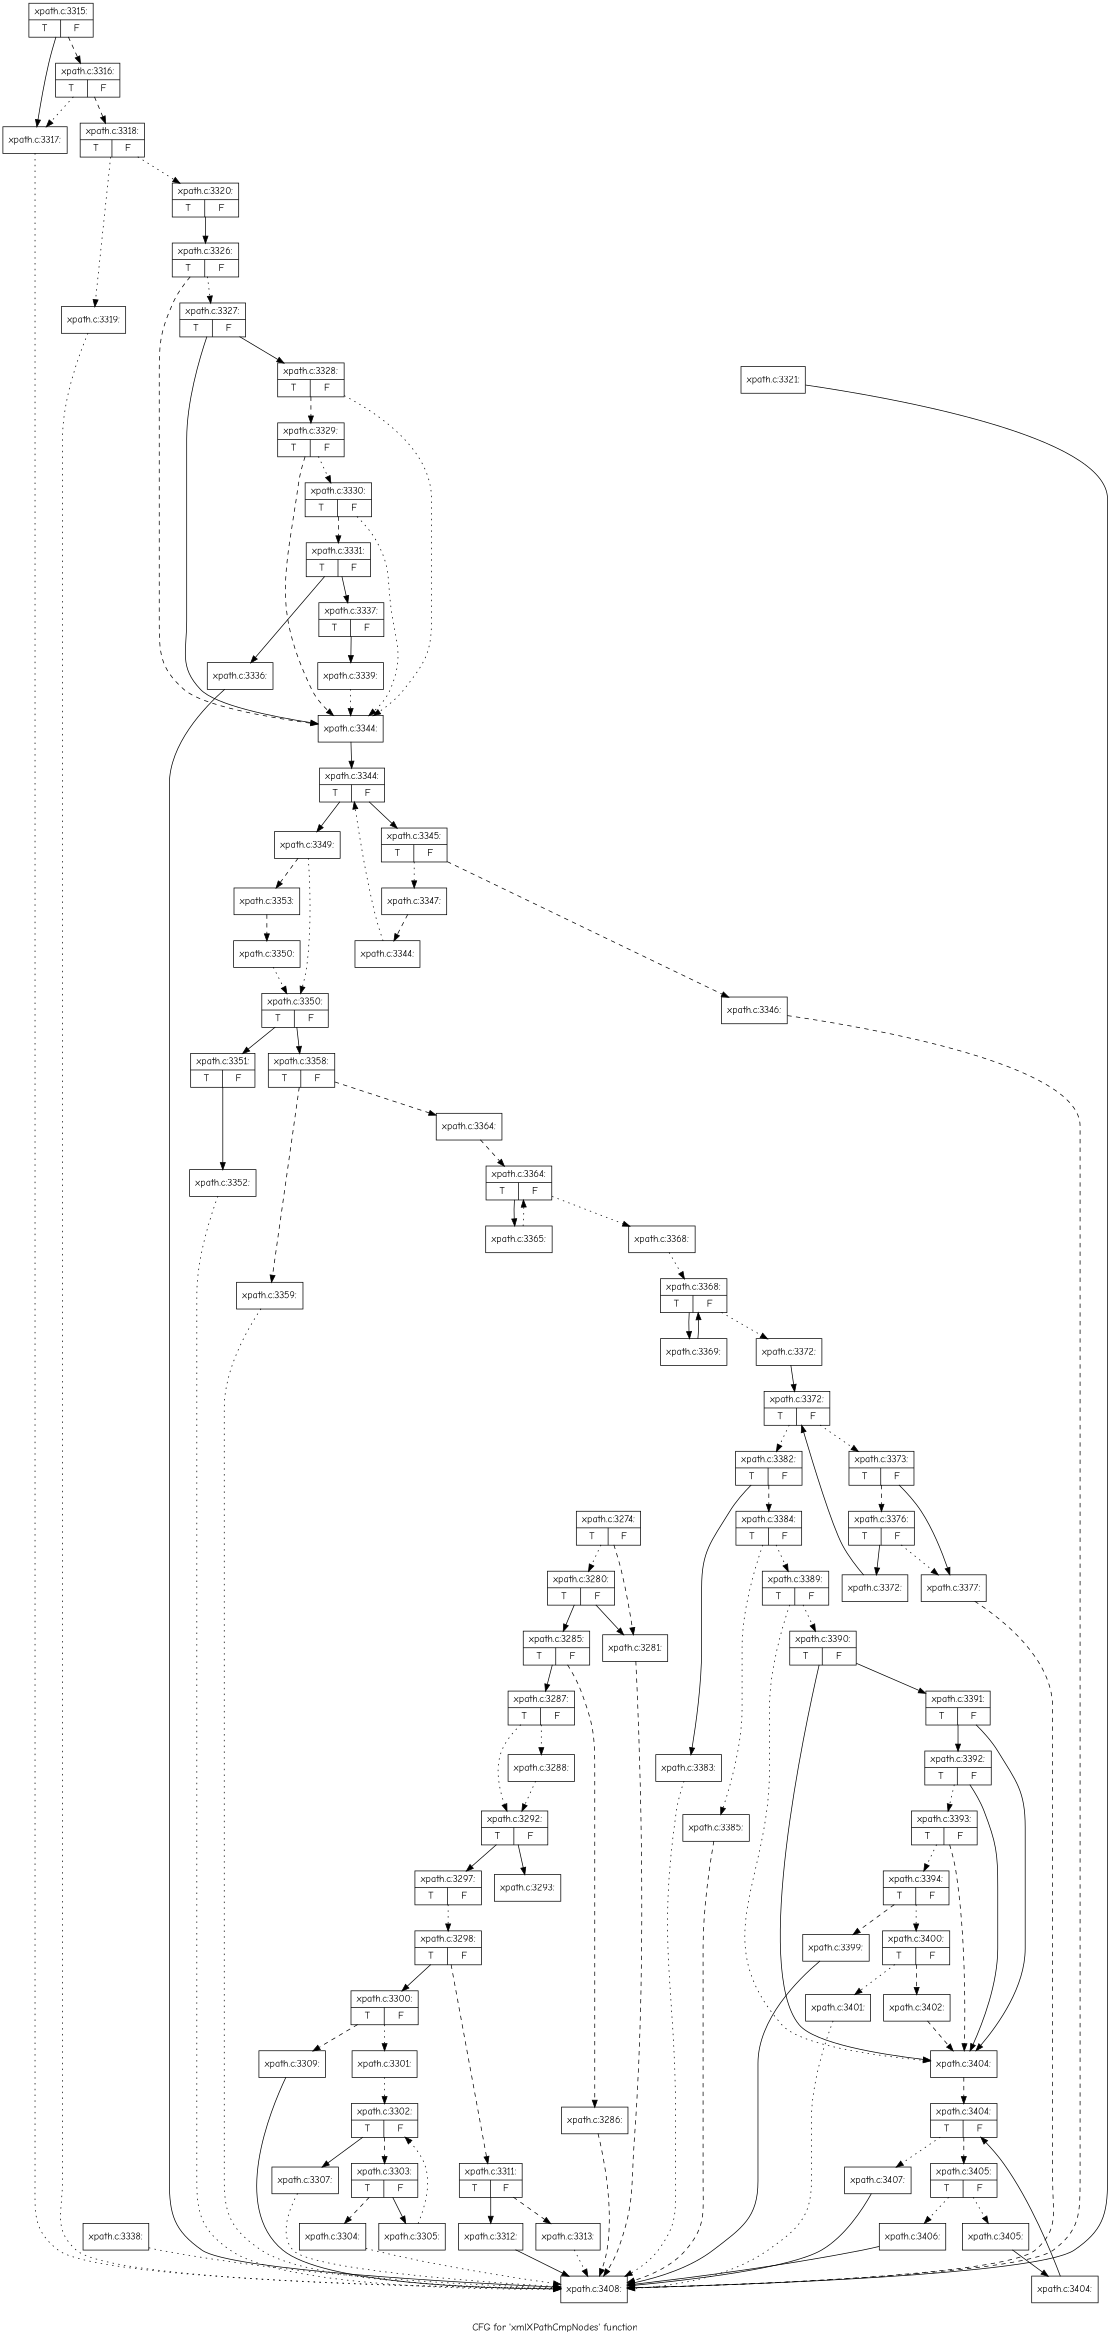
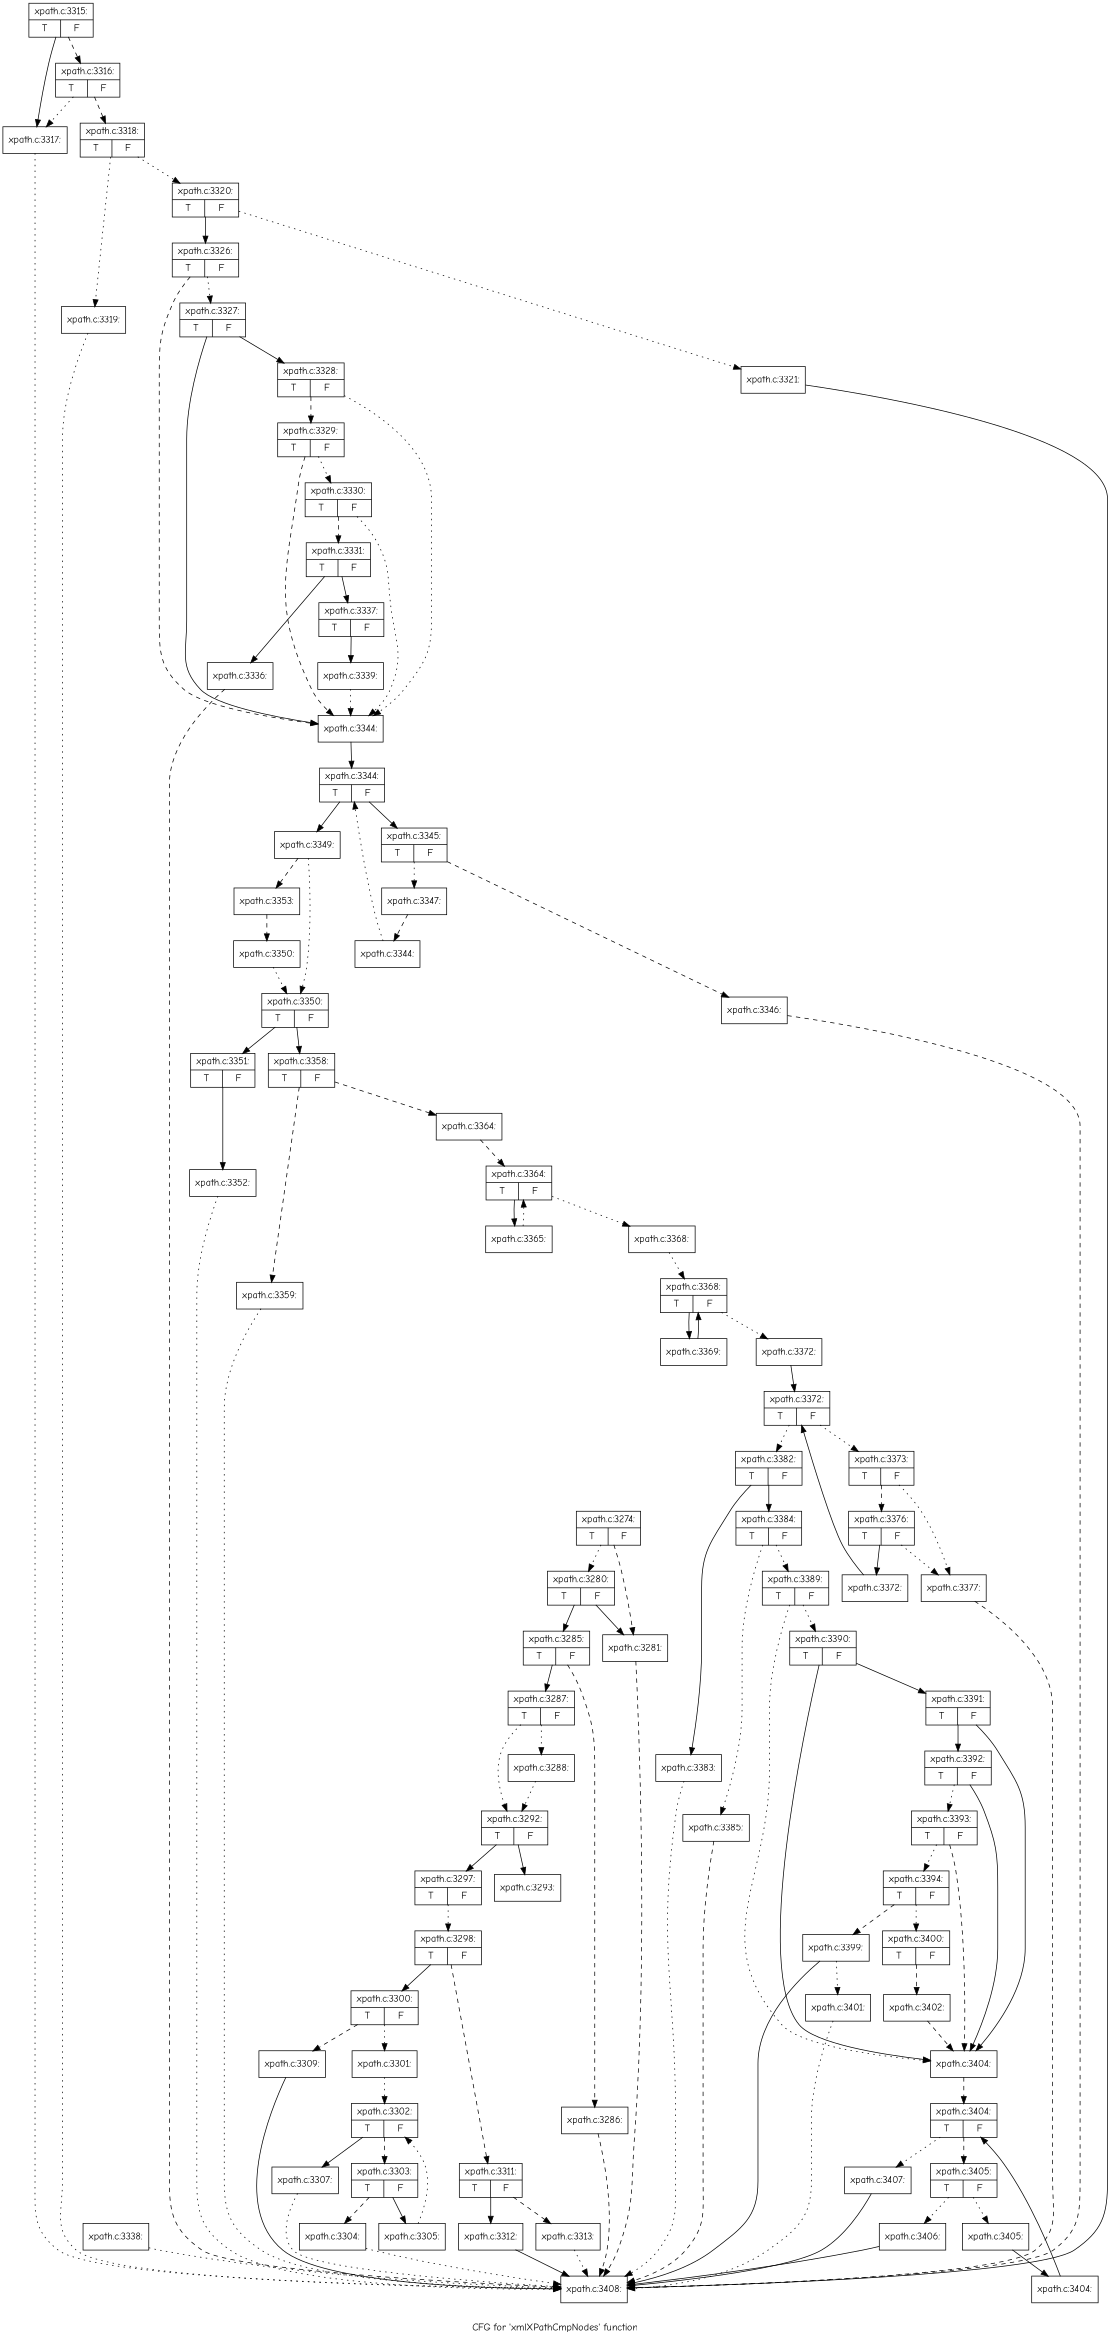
edge "xpath.c:3320:" -> "xpath.c:3321:": added
edge "xpath.c:3382:" -> "xpath.c:3384:": style dashed -> solid
edge "xpath.c:3373:" -> "xpath.c:3377:": style solid -> dotted
edge "xpath.c:3336:" -> "xpath.c:3408:": style solid -> dashed
edge "xpath.c:3400:" -> "xpath.c:3401:": now "xpath.c:3399:" -> "xpath.c:3401:"
